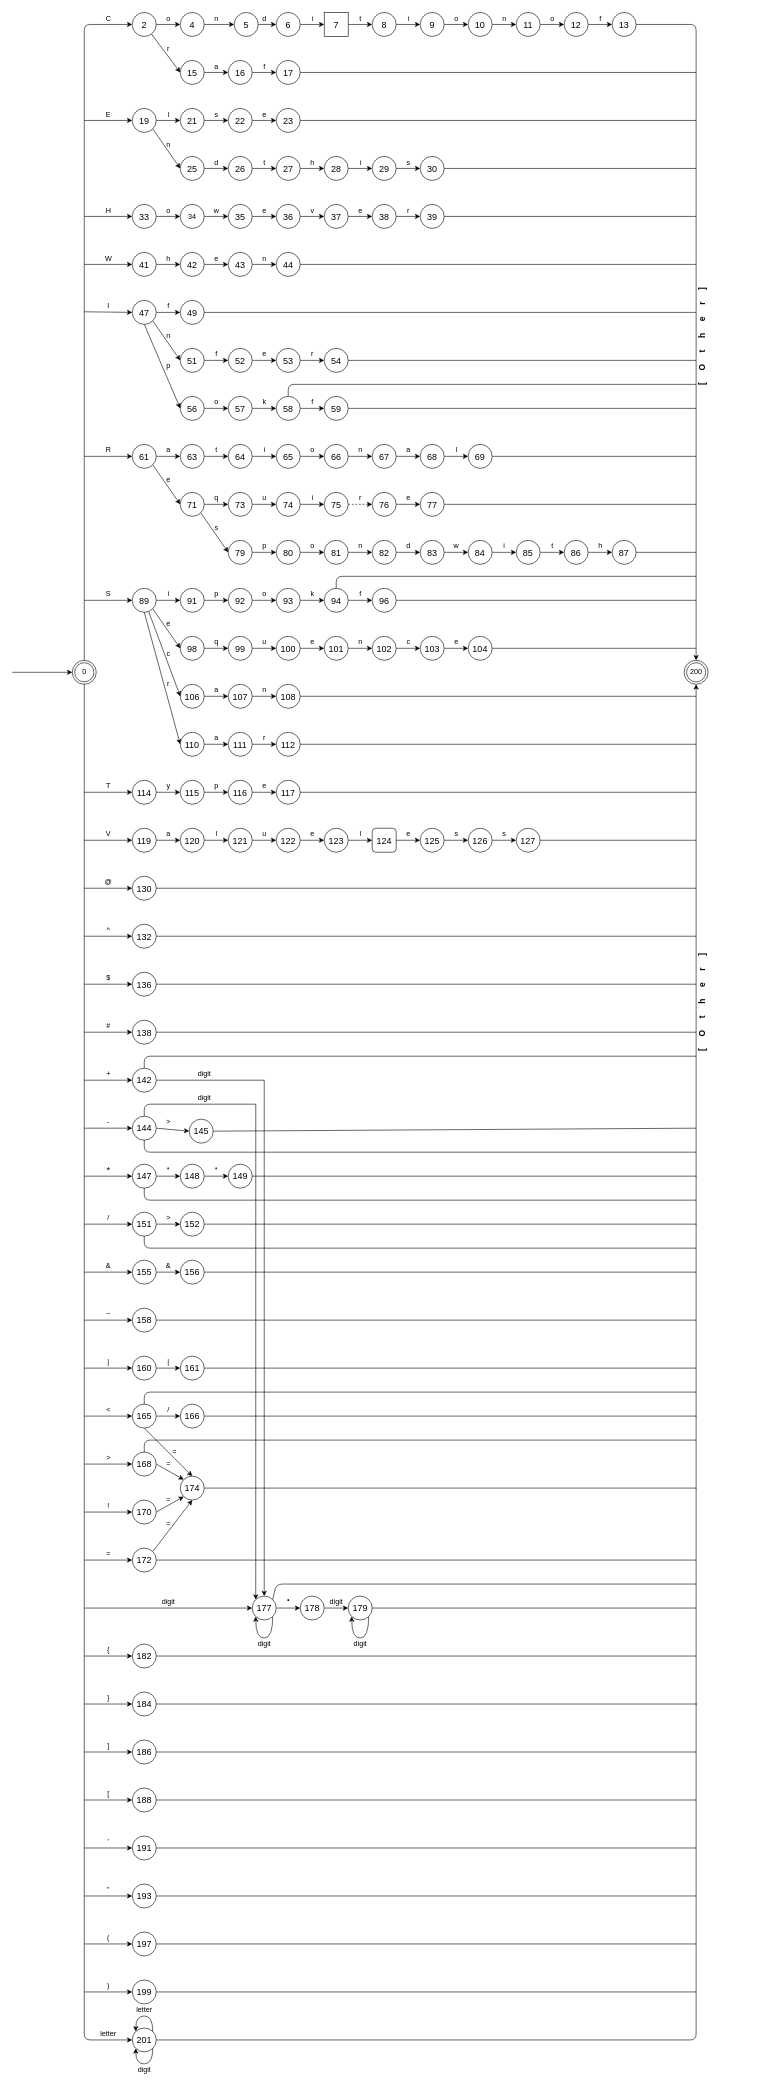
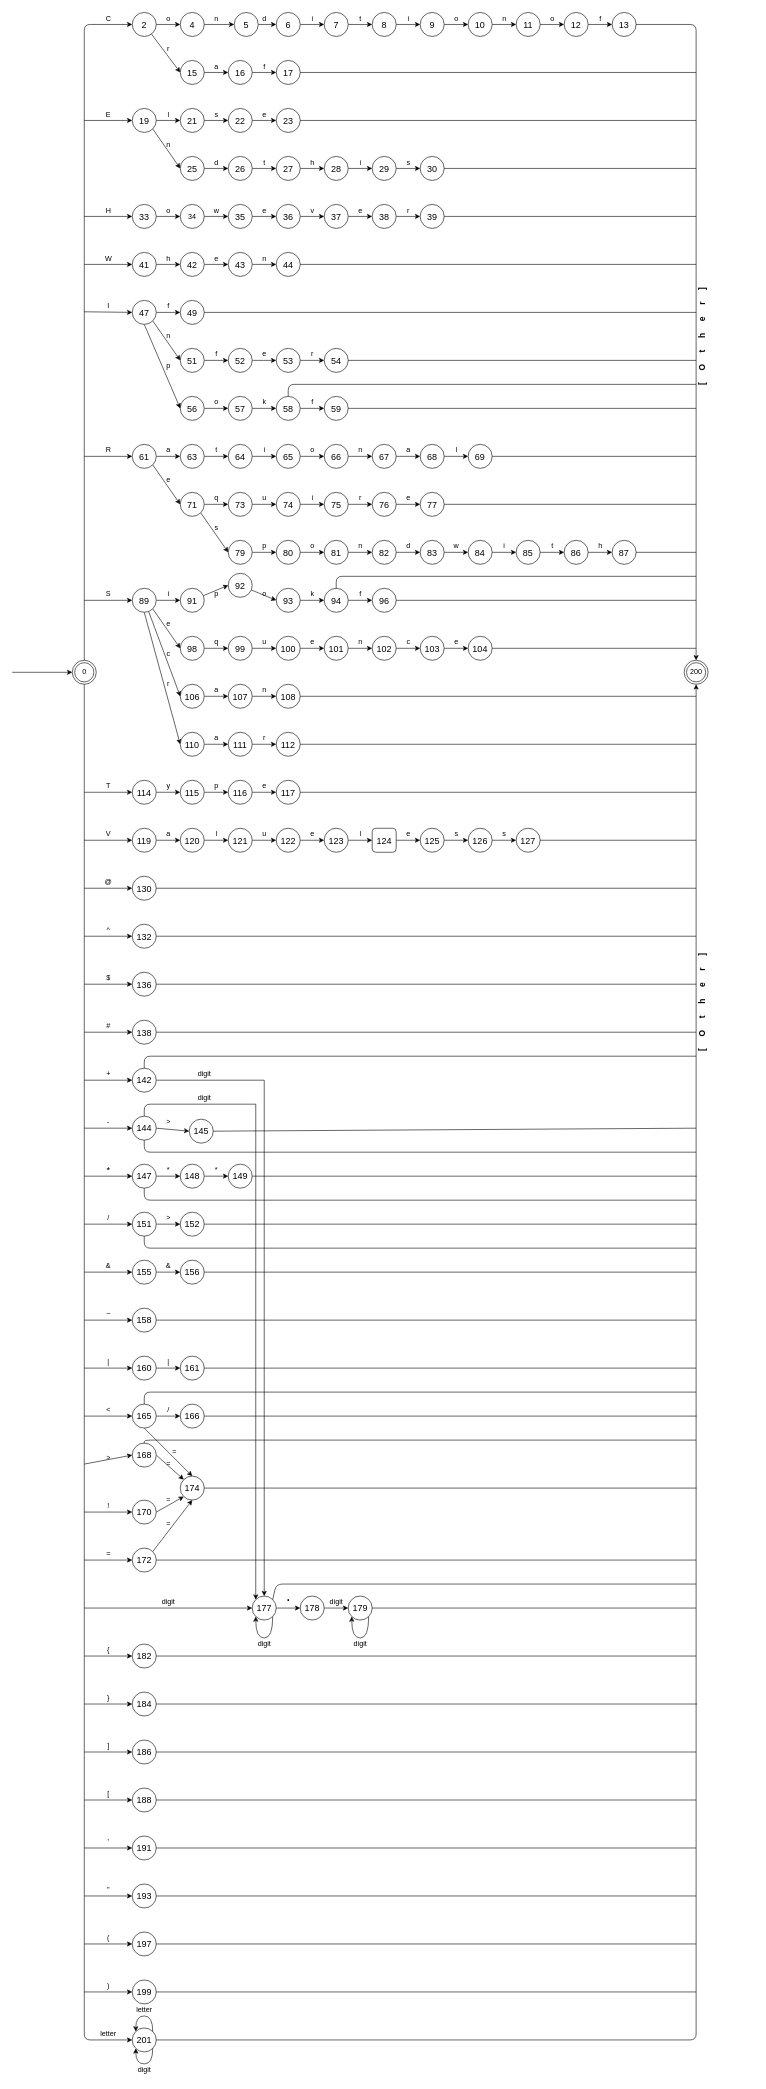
node "7": shape rectangle -> ellipse
edge "75" -> "76": style dashed -> solid
node "92": moved (240, 600) -> (240, 585)
node "168": moved (144, 1464) -> (144, 1455)
